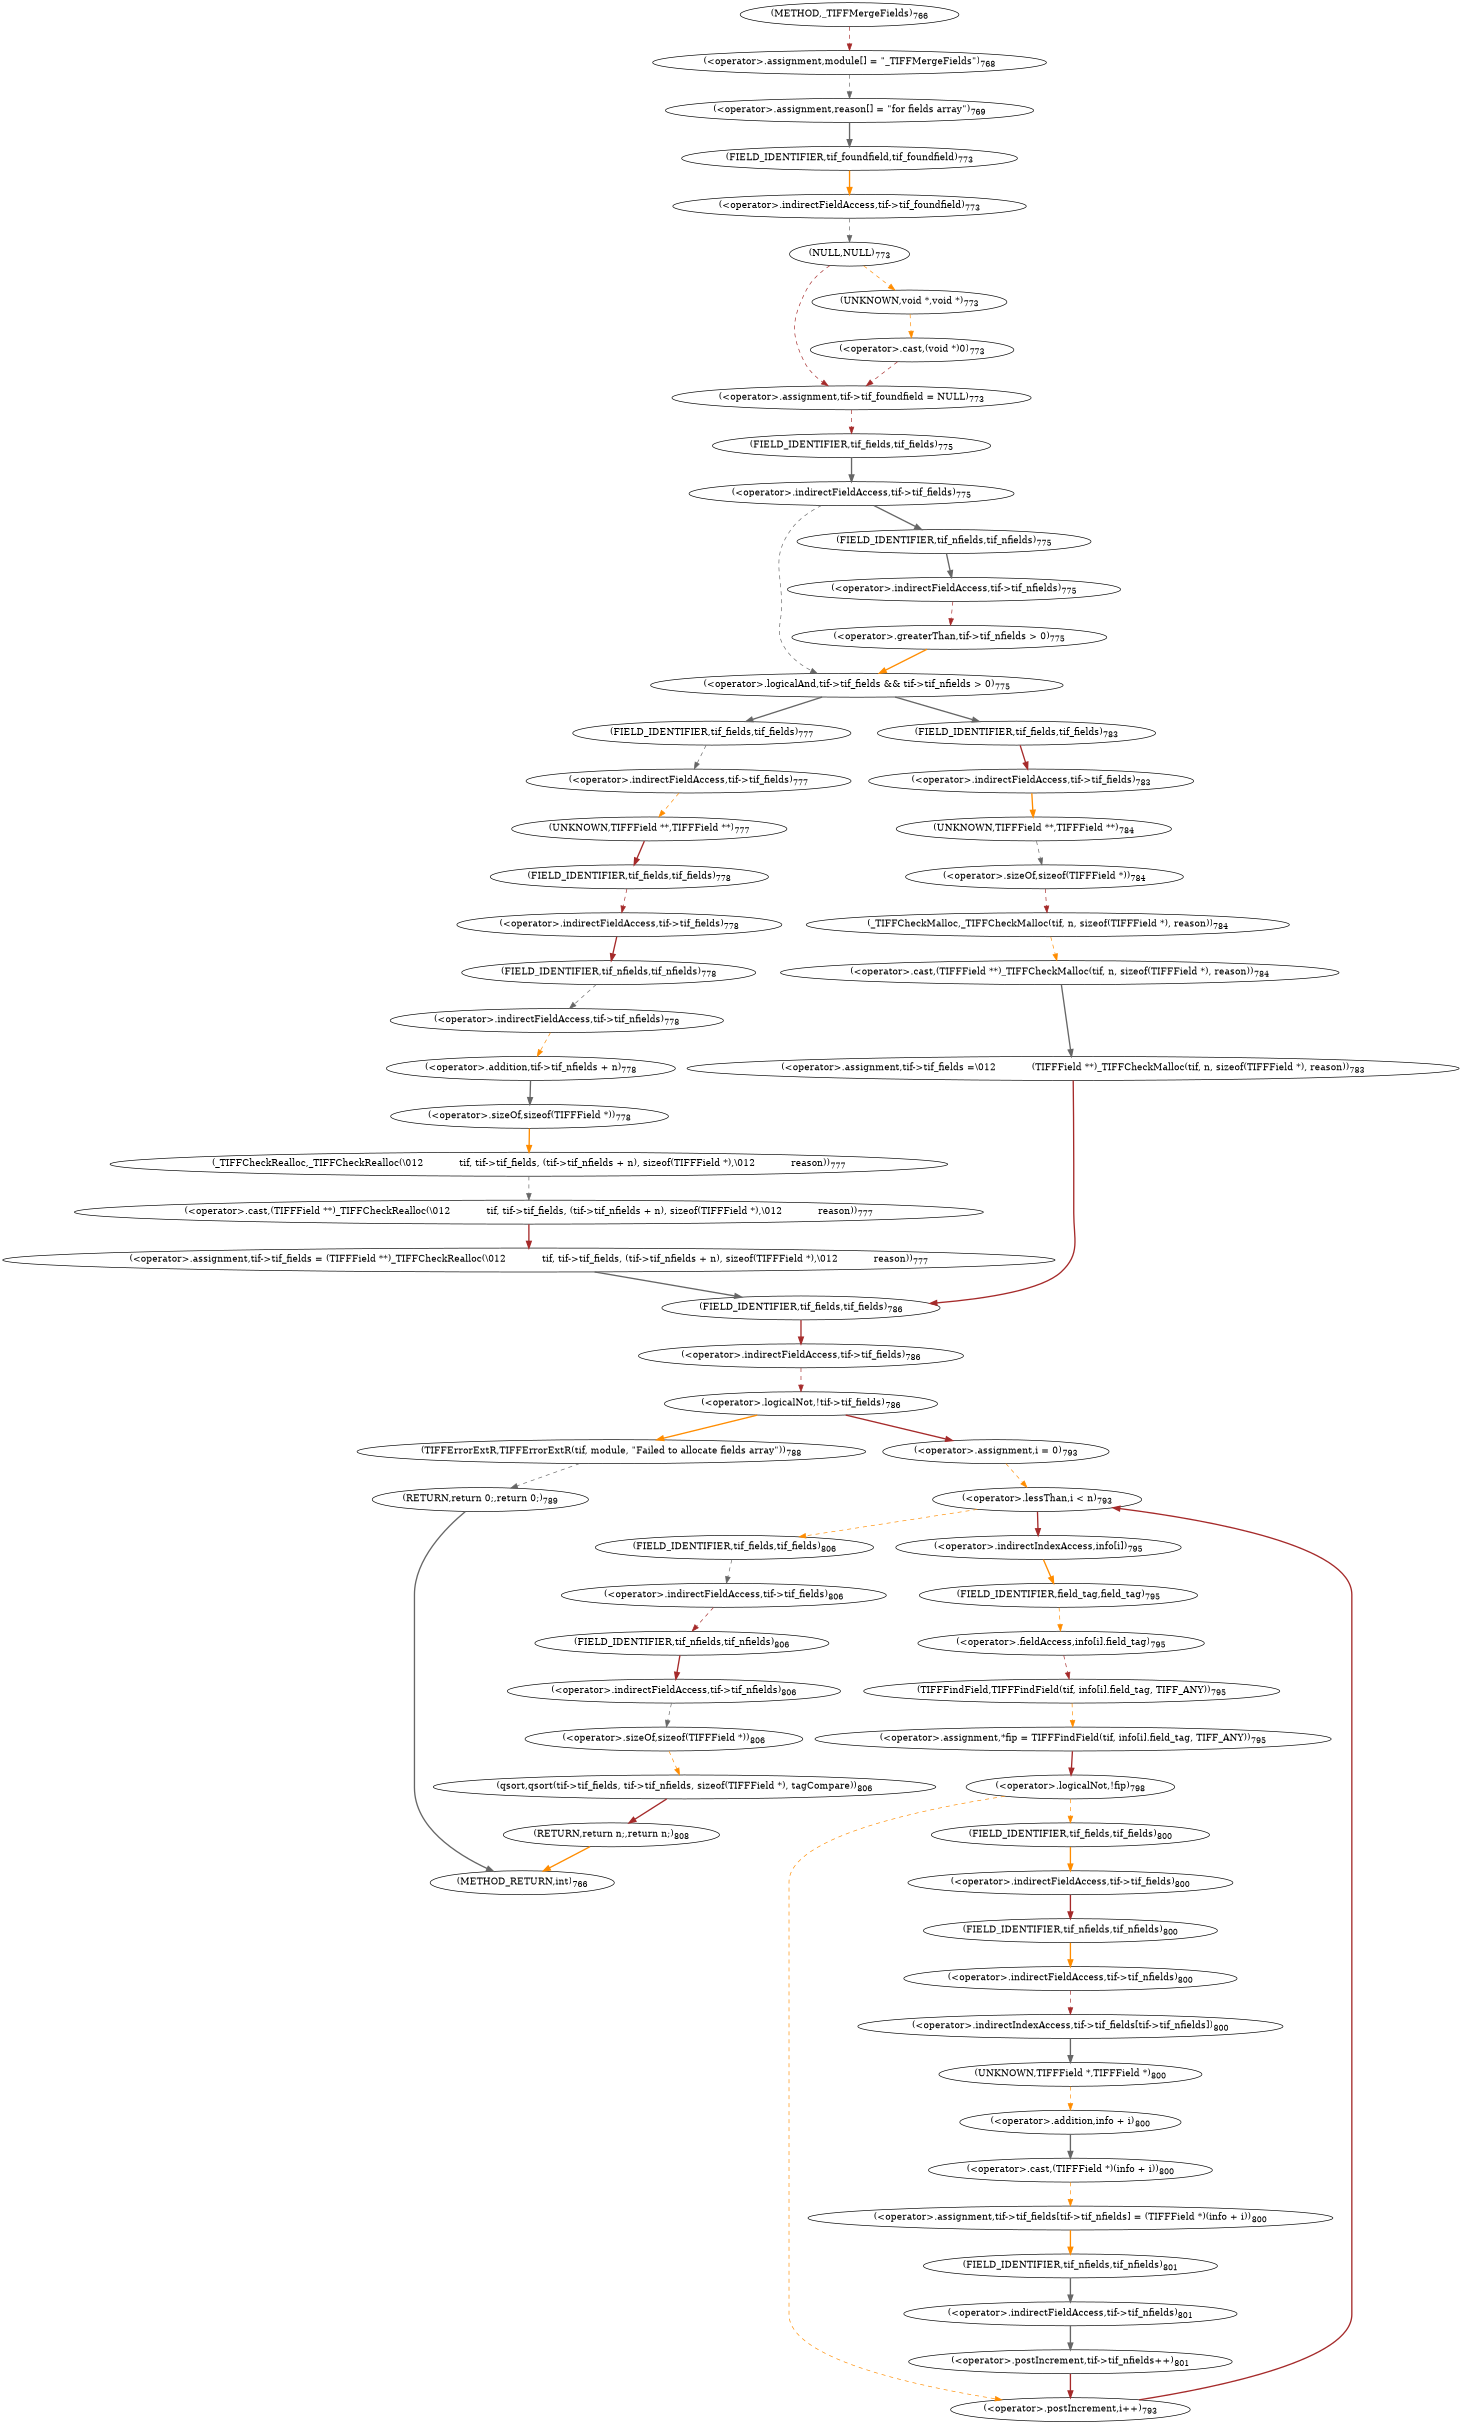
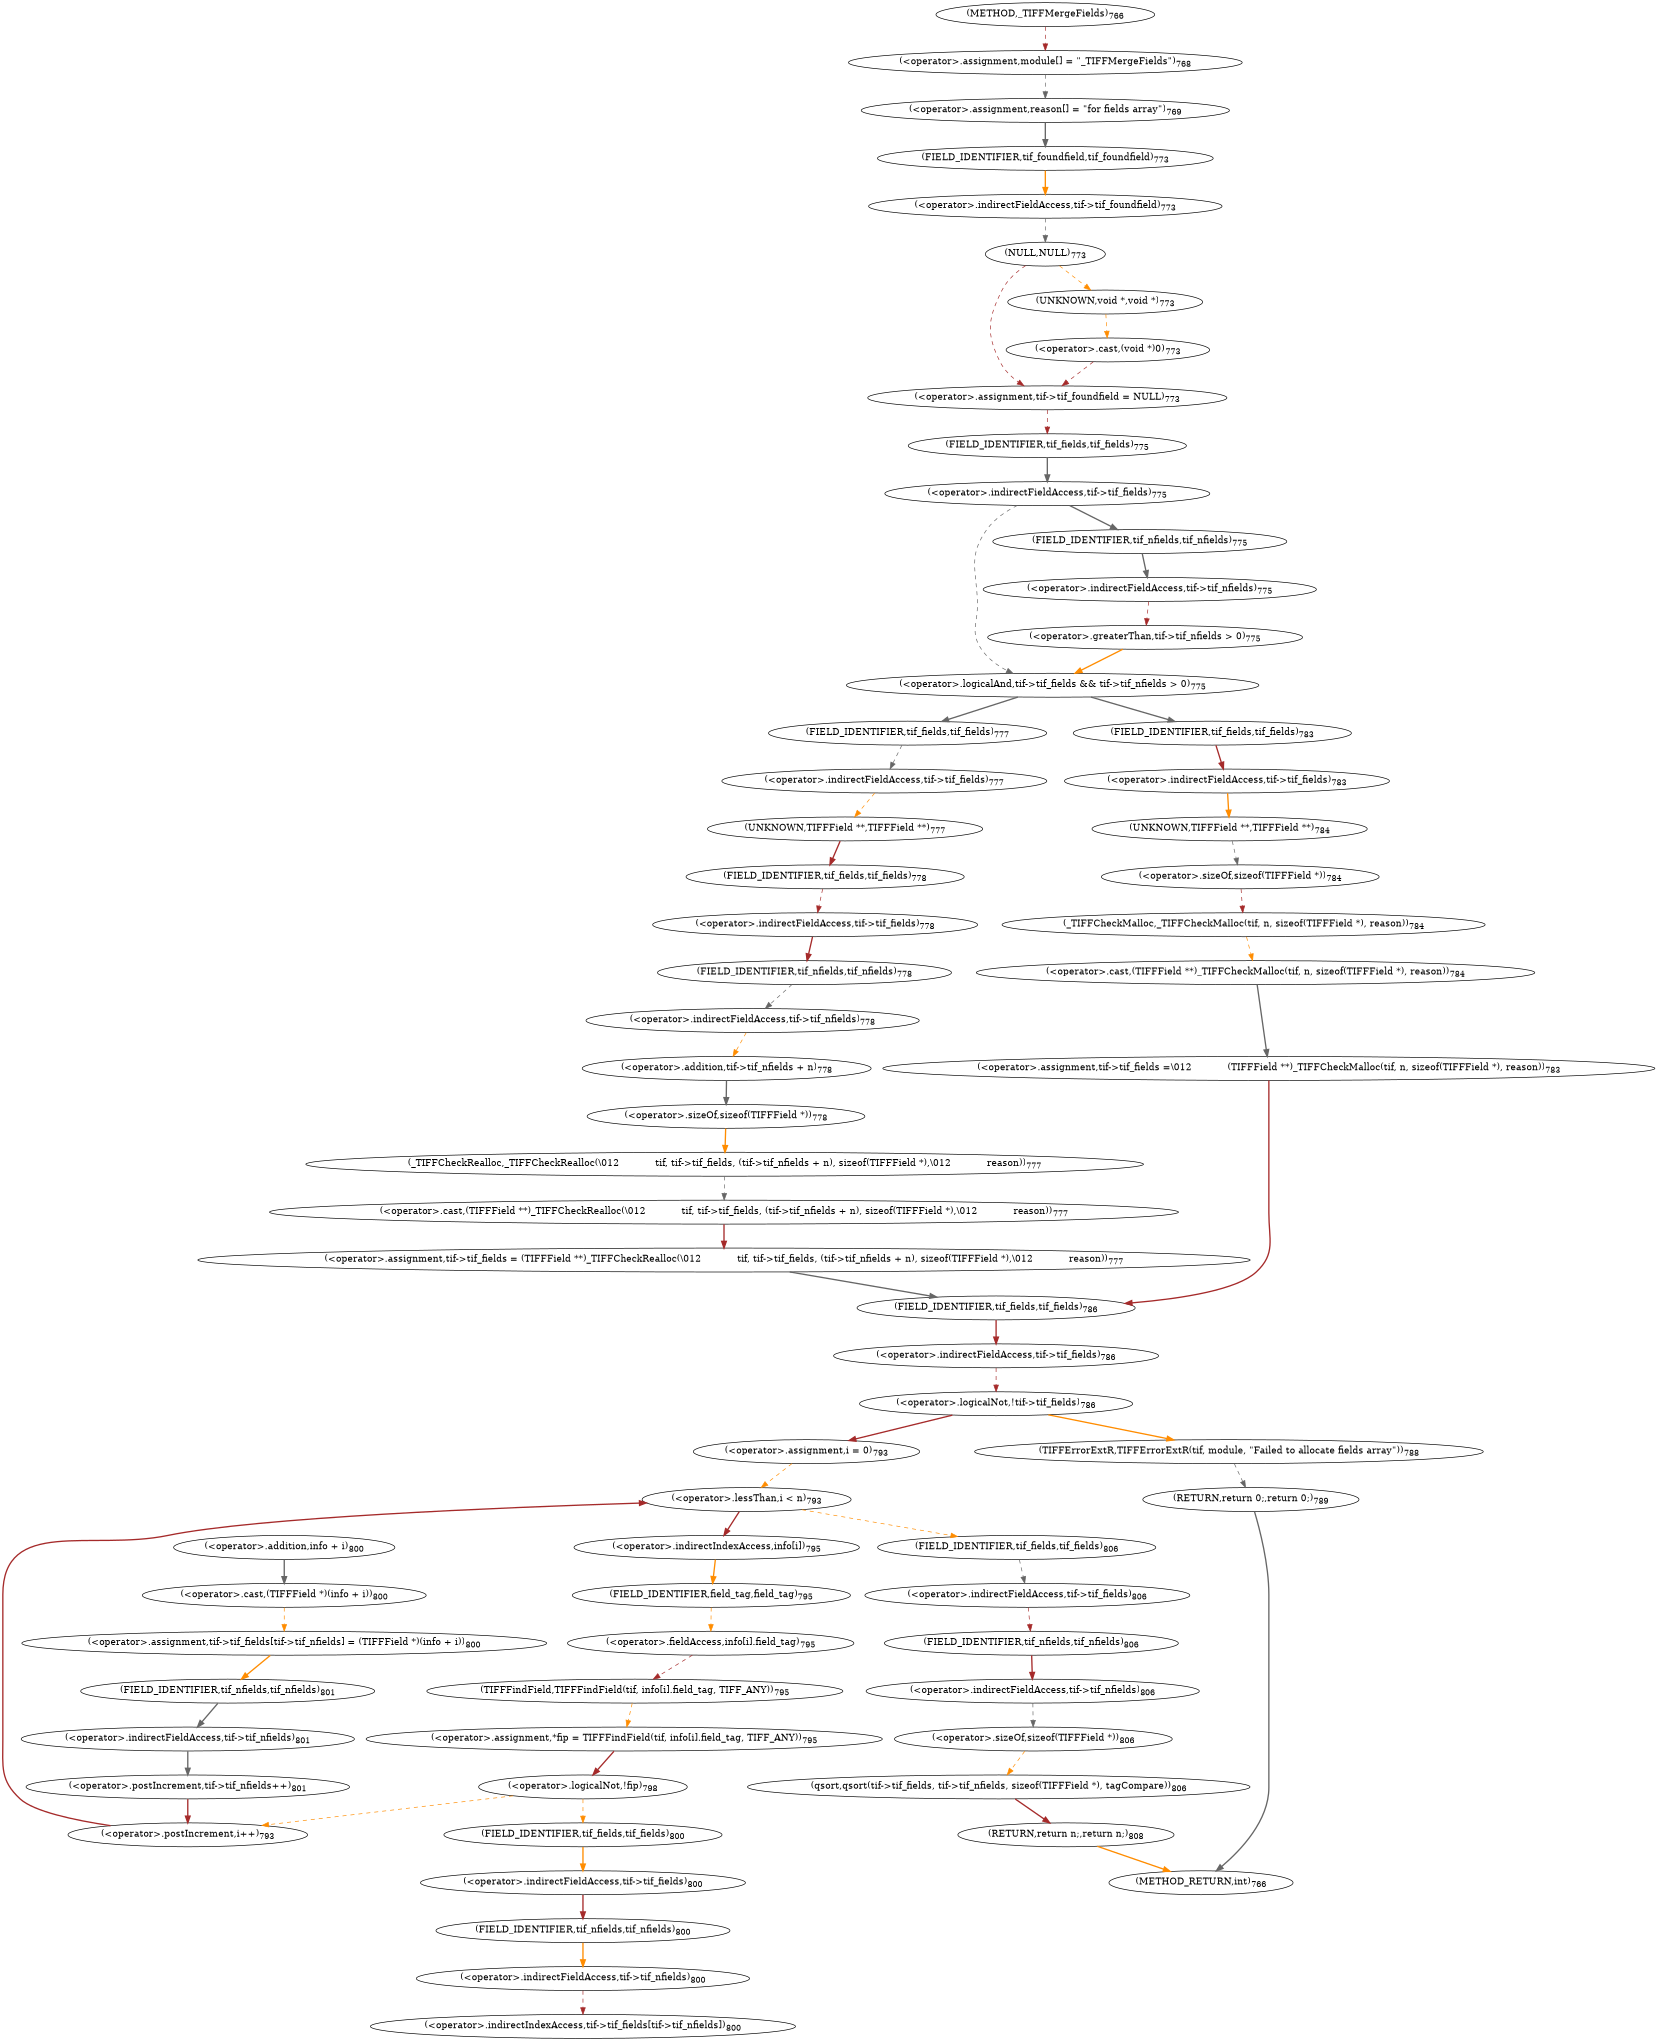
node "(UNKNOWN,TIFFField *,TIFFField *)": removed
